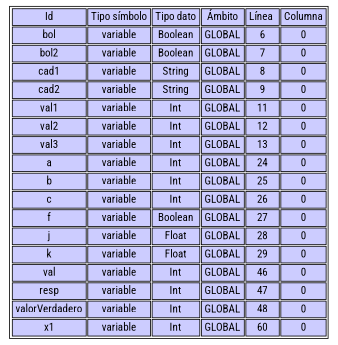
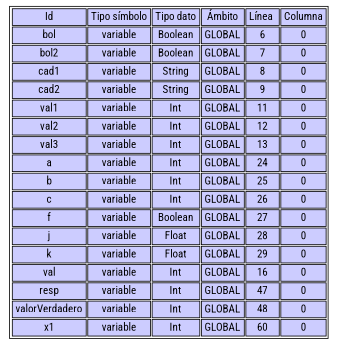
node "Id": text "46" -> "16"
